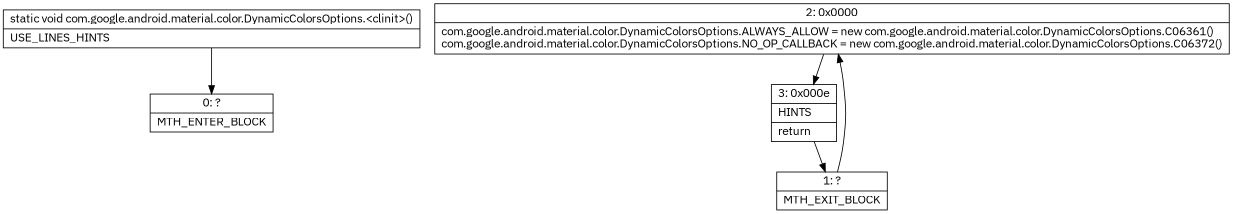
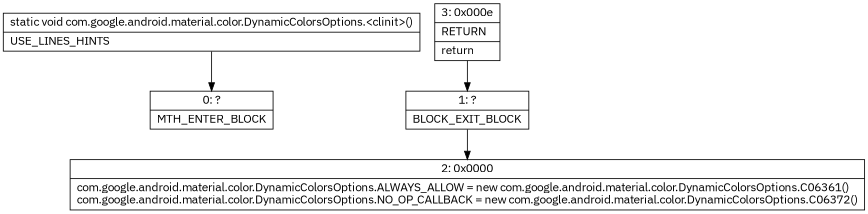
edge "2: 0x0000" -> "3: 0x000e": removed
node "3: 0x000e": text "HINTS" -> "RETURN"
node "1: ?": text "MTH_EXIT_BLOCK" -> "BLOCK_EXIT_BLOCK"
